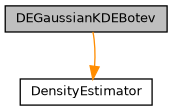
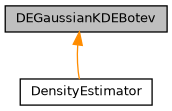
edge "DEGaussianKDEBotev" -> "DensityEstimator": reversed
